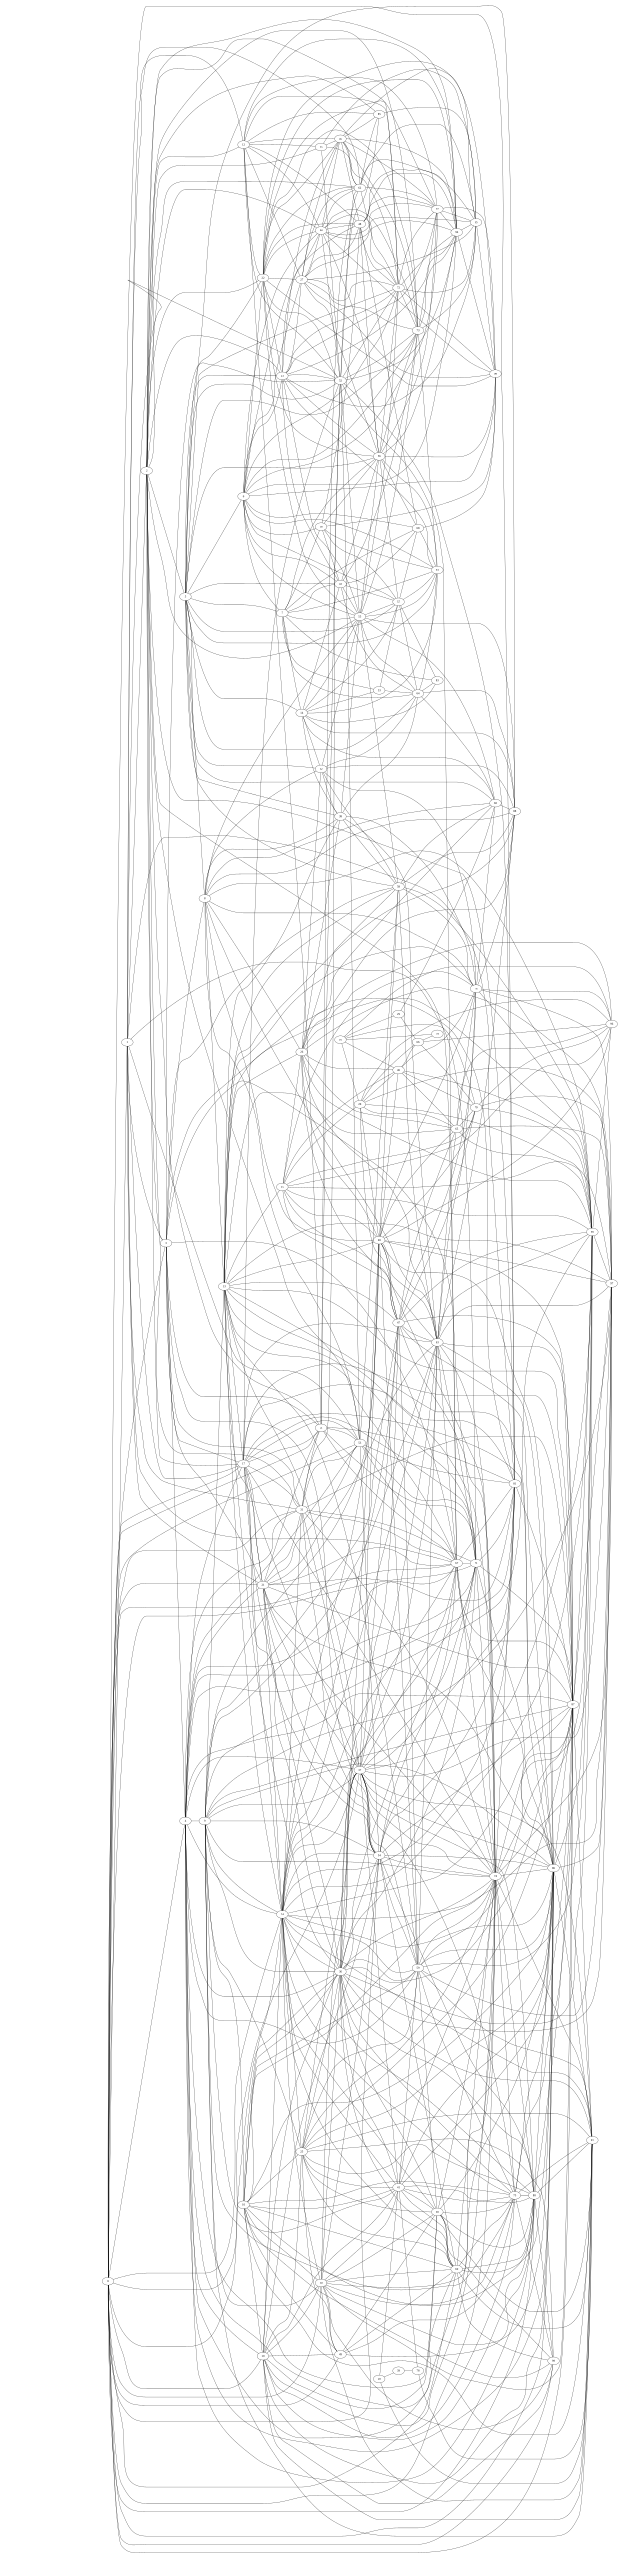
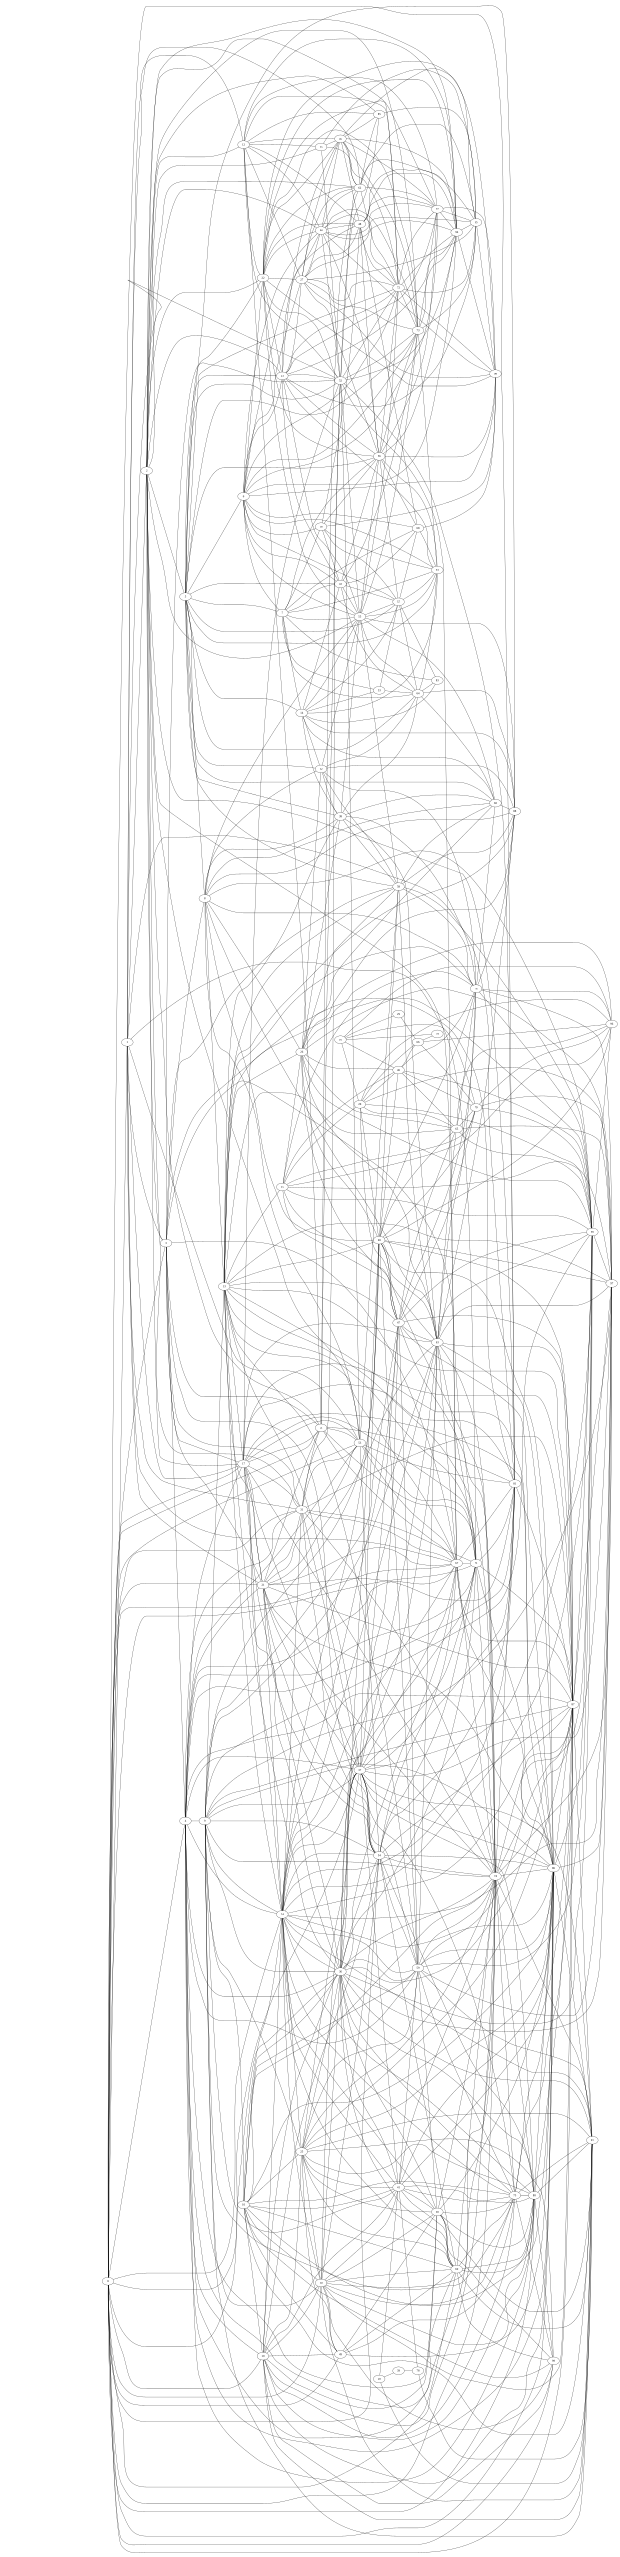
edge "29" -> "82": now "38" -> "82"
edge "15" -> "40": removed
edge "37" -> "74": removed
edge "25" -> "30": added
